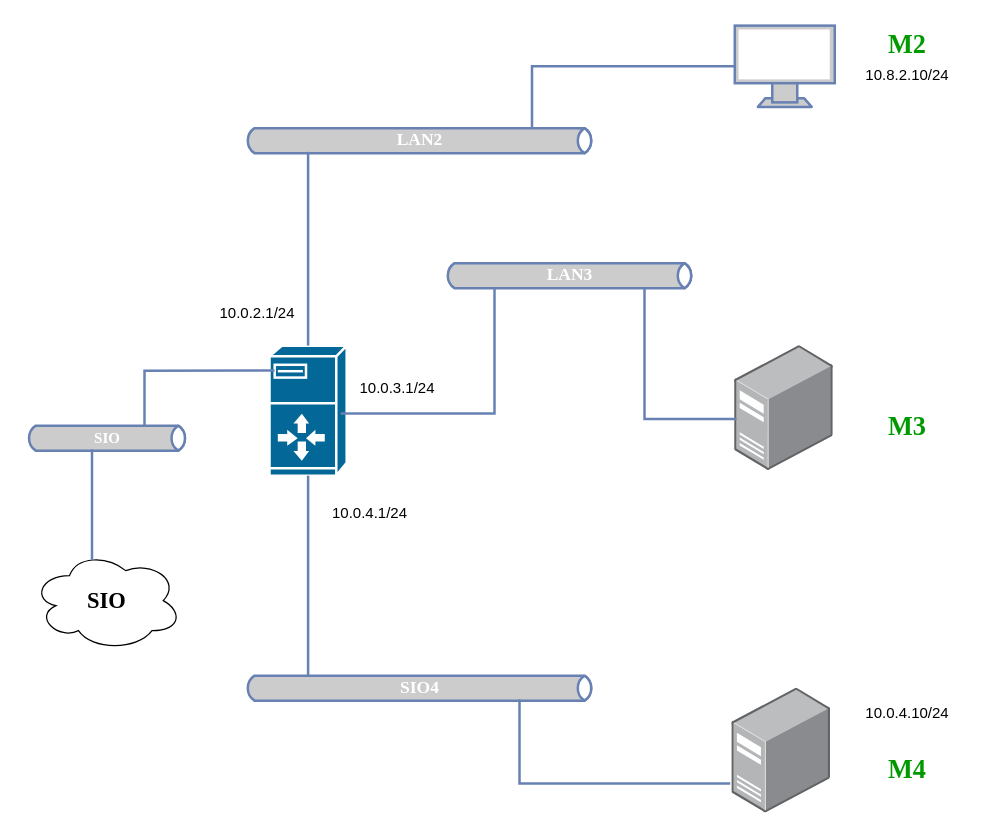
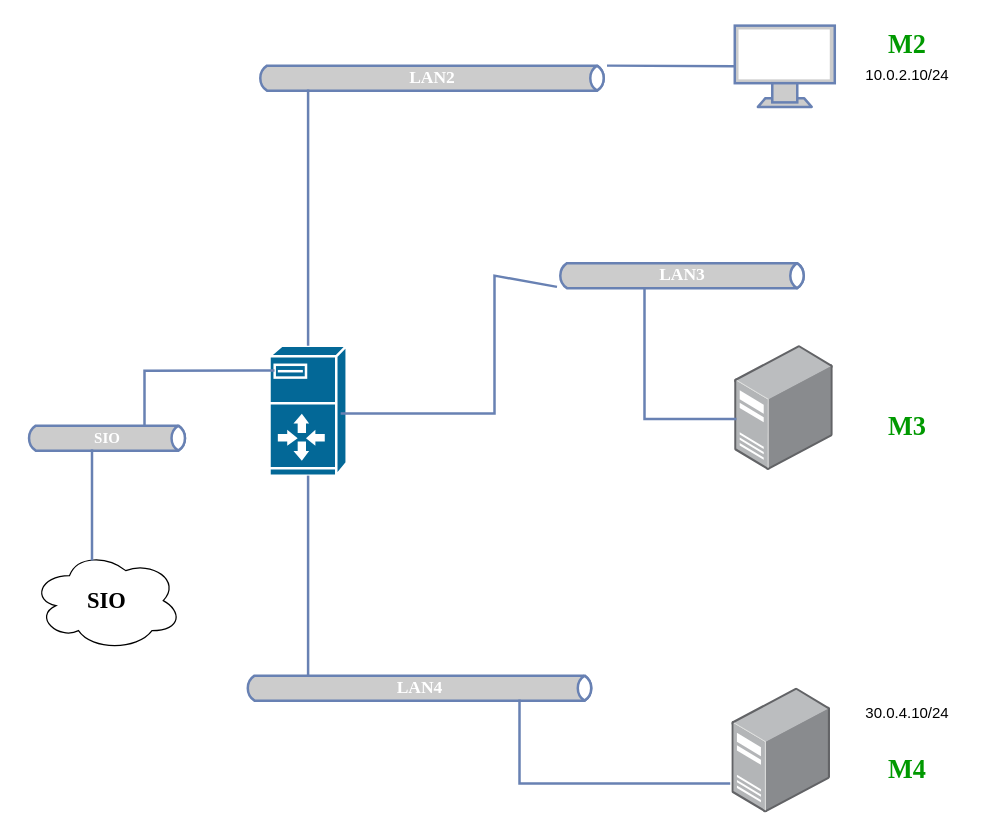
node "10.8.2.10/24": label "10.8.2.10/24" -> "10.0.2.10/24"
node "LAN2": moved (419, 141) -> (432, 78)
node "LAN3": moved (569, 276) -> (682, 276)
node "10.0.2.1/24": removed
node "10.0.3.1/24": removed
node "10.0.4.1/24": removed
node "SIO4": label "SIO4" -> "LAN4"
node "10.0.4.10/24": label "10.0.4.10/24" -> "30.0.4.10/24"
